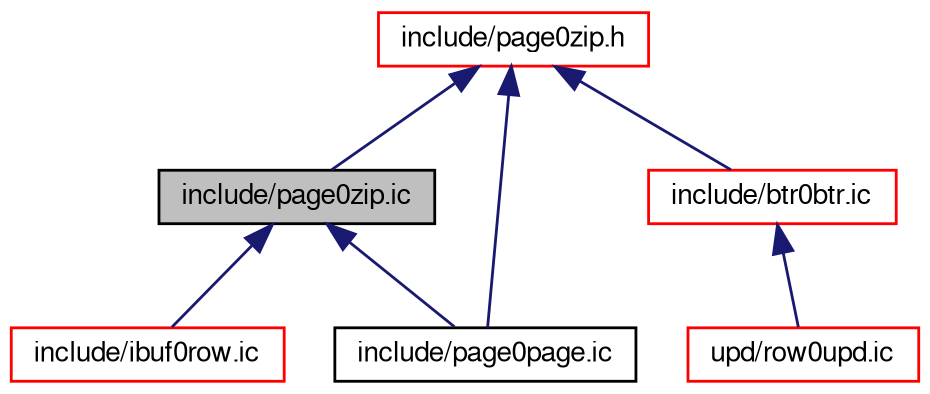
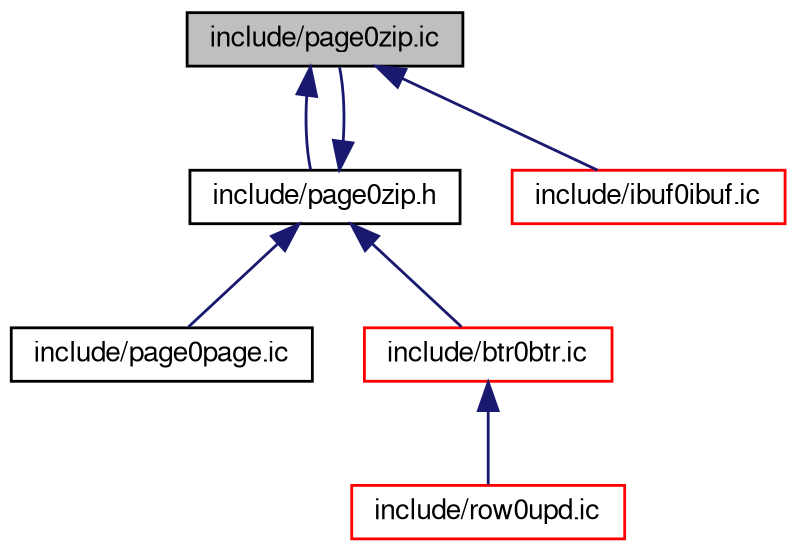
node "include/page0zip.h": color red -> black
edge "include/page0page.ic" -> "include/page0zip.ic": now "include/page0zip.h" -> "include/page0zip.ic"
node "include/ibuf0row.ic": label "include/ibuf0row.ic" -> "include/ibuf0ibuf.ic"
node "upd/row0upd.ic": label "upd/row0upd.ic" -> "include/row0upd.ic"
